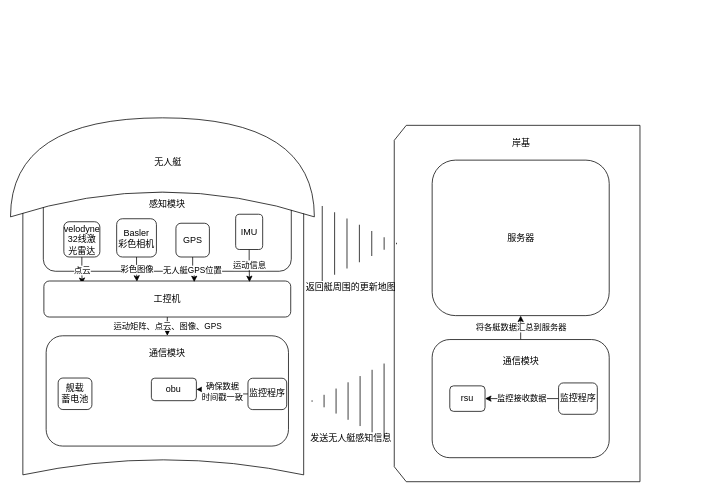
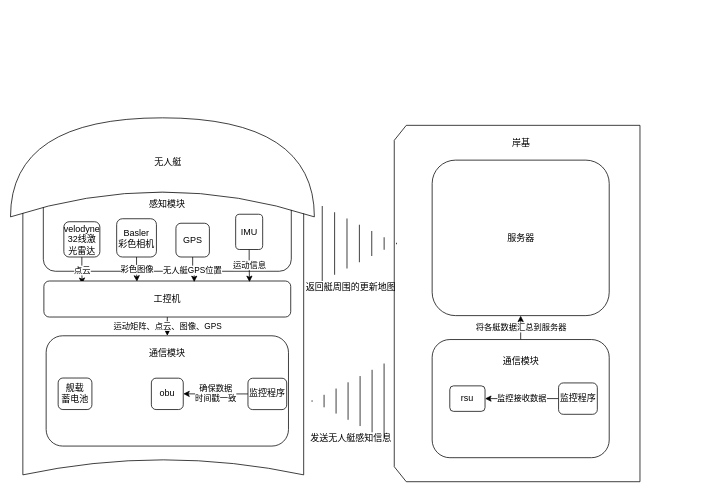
node "obu": size 45x23 -> 32x31
